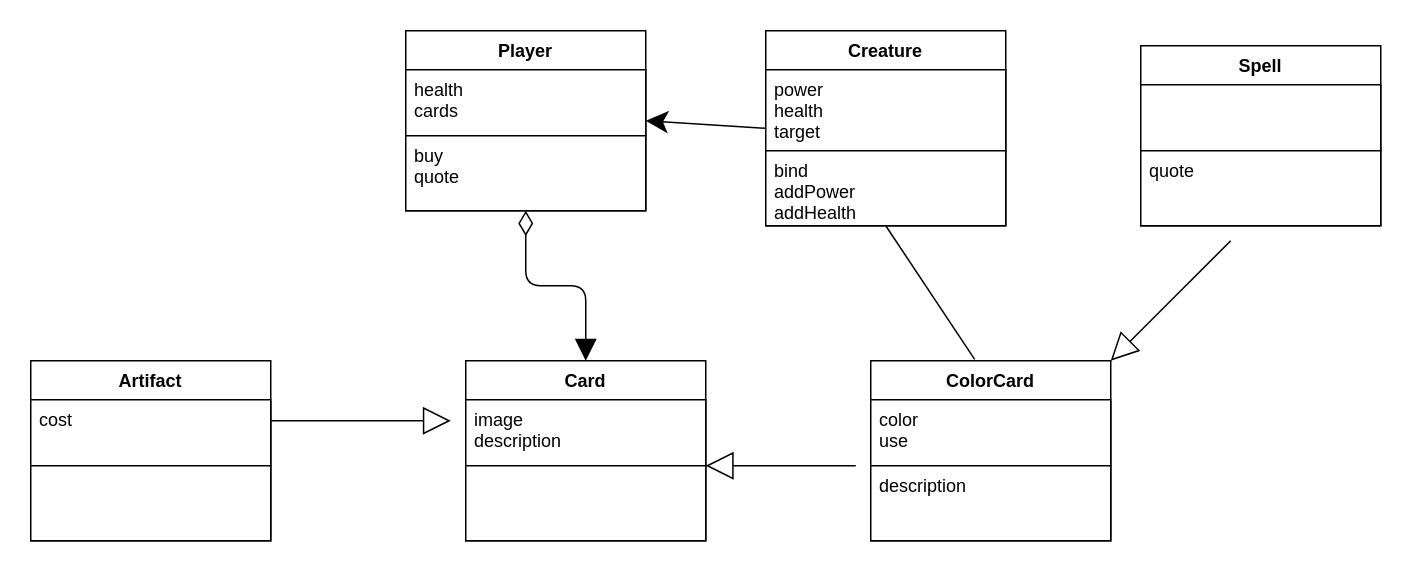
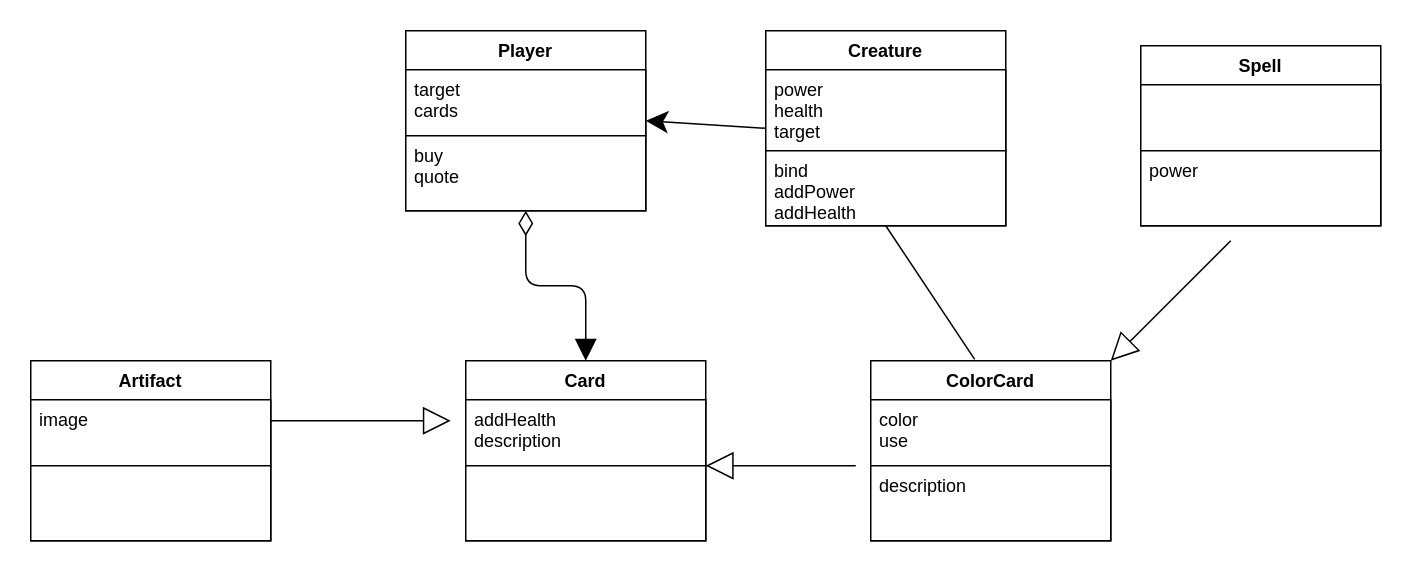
node "health cards": label "health cards" -> "target cards"
node "quote": label "quote" -> "power"
node "cost": label "cost" -> "image"
node "image description": label "image description" -> "addHealth description"
